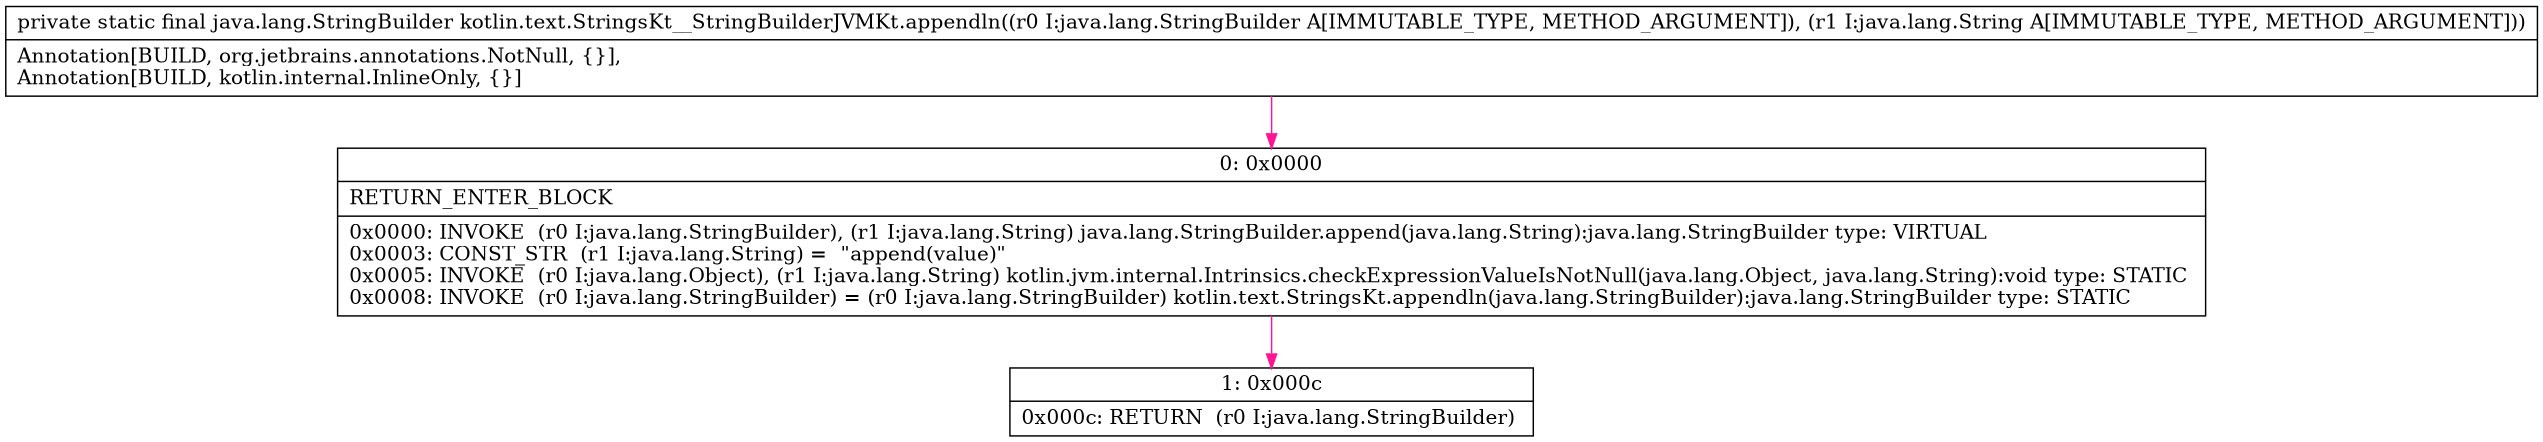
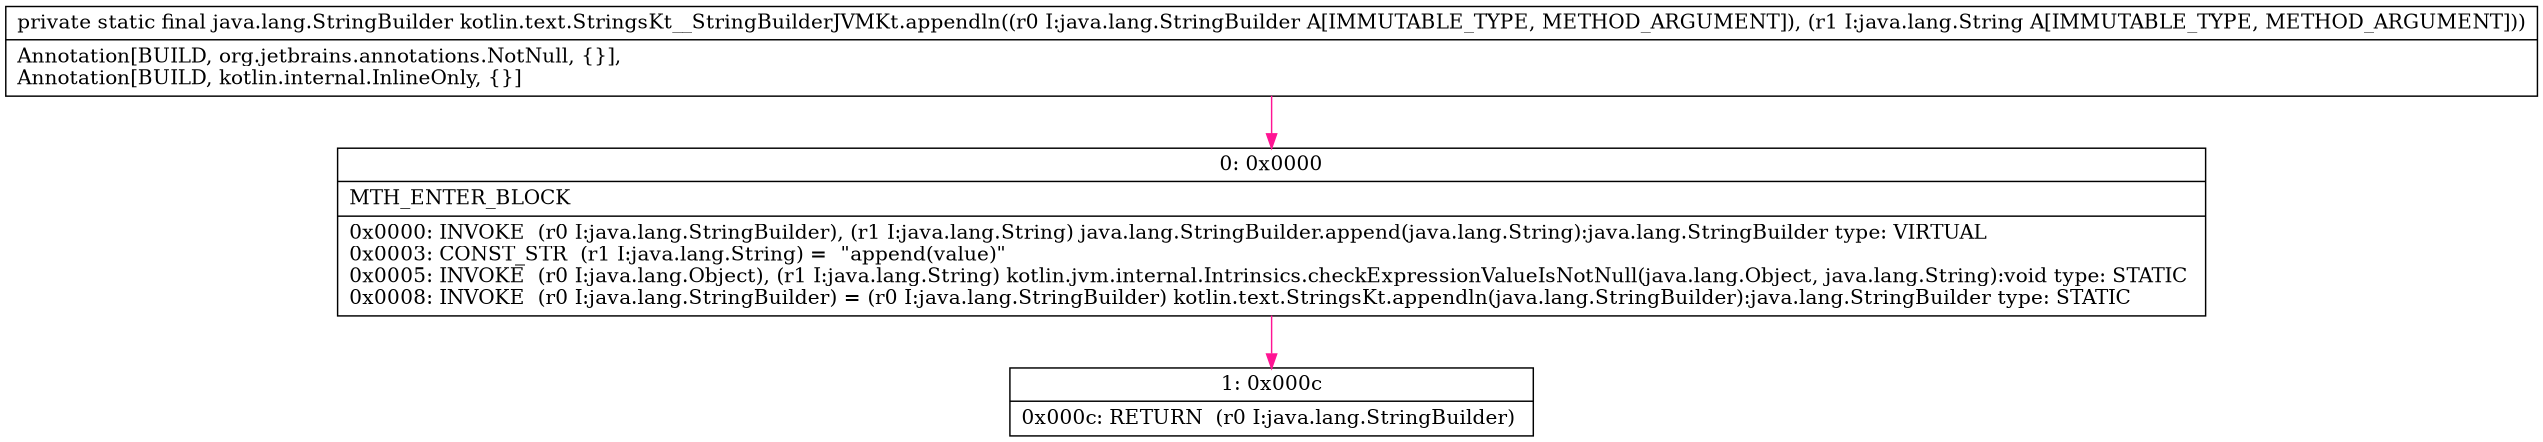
node "0: 0x0000": text "RETURN_ENTER_BLOCK" -> "MTH_ENTER_BLOCK"
